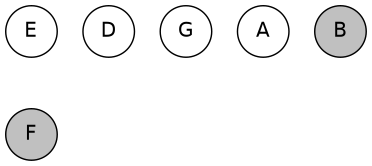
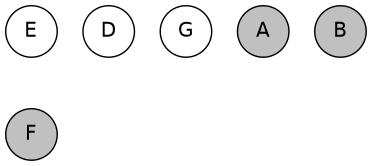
node "A": fillcolor white -> gray
